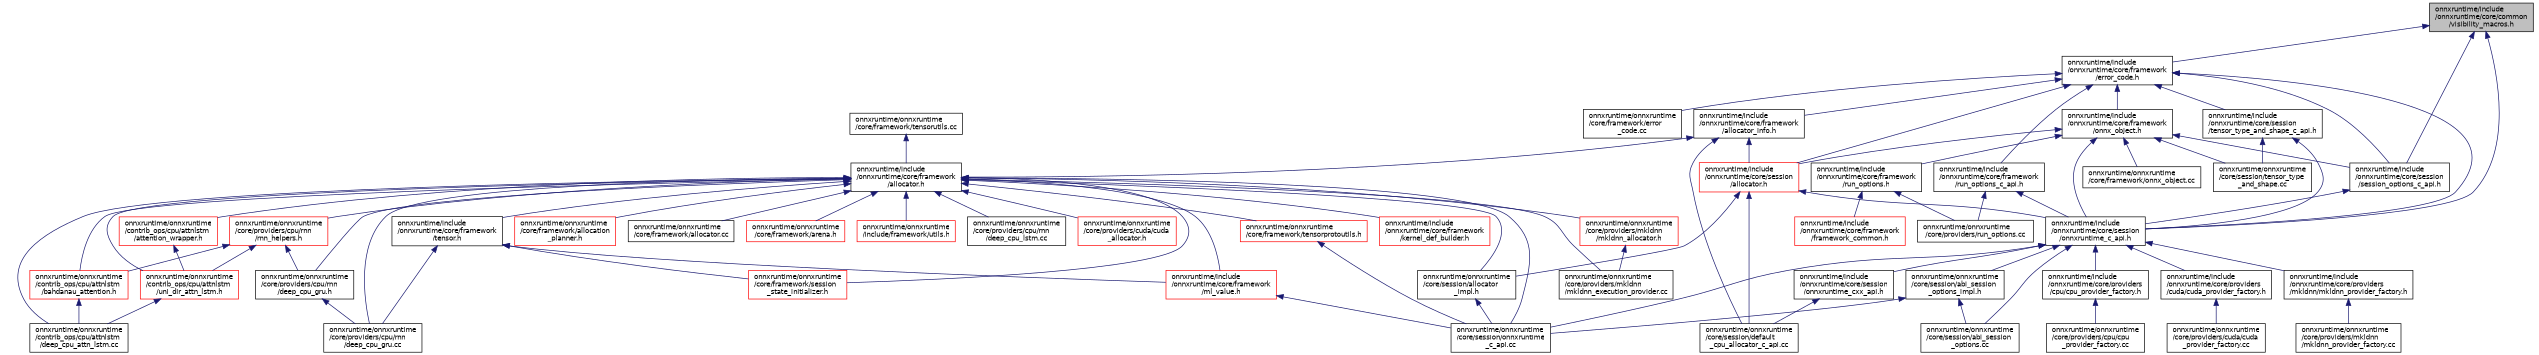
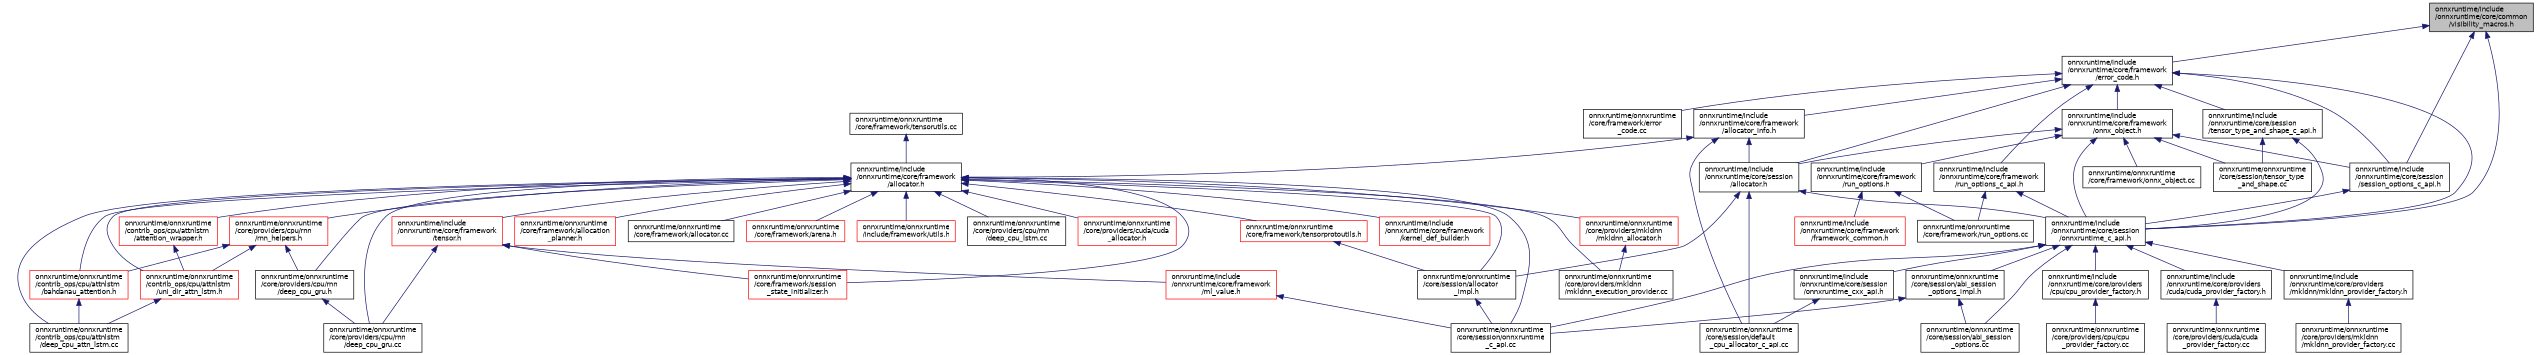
node "onnxruntime/include /onnxruntime/core/session /allocator.h": color red -> black
edge "onnxruntime/include /onnxruntime/core/framework /ml_value.h" -> "onnxruntime/include /onnxruntime/core/framework /allocator.h": removed
node "onnxruntime/include /onnxruntime/core/framework /tensor.h": color black -> red
node "onnxruntime/onnxruntime /core/providers/run_options.cc": label "onnxruntime/onnxruntime /core/providers/run_options.cc" -> "onnxruntime/onnxruntime /core/framework/run_options.cc"
edge "onnxruntime/onnxruntime /core/session/onnxruntime _c_api.cc" -> "onnxruntime/onnxruntime /core/framework/tensorprotoutils.h": now "onnxruntime/onnxruntime /core/session/allocator _impl.h" -> "onnxruntime/onnxruntime /core/framework/tensorprotoutils.h"
